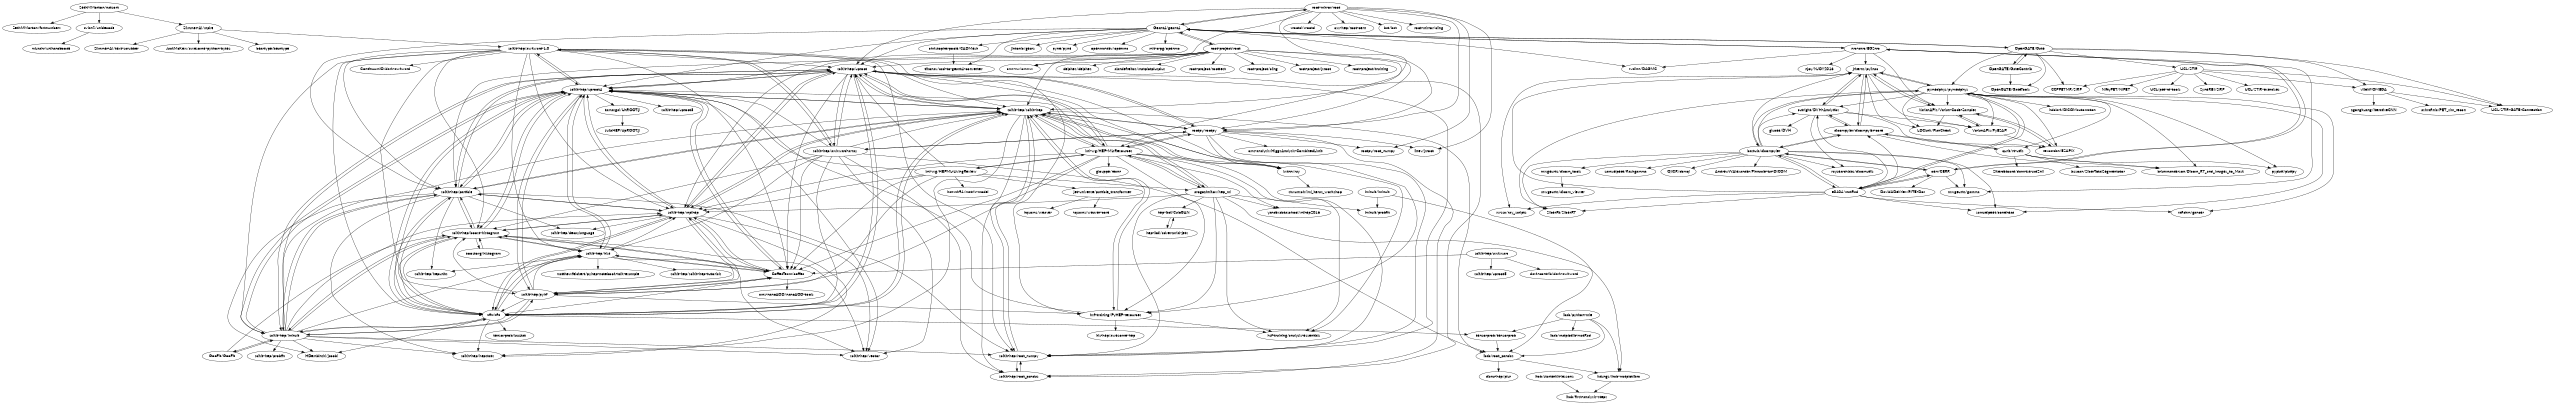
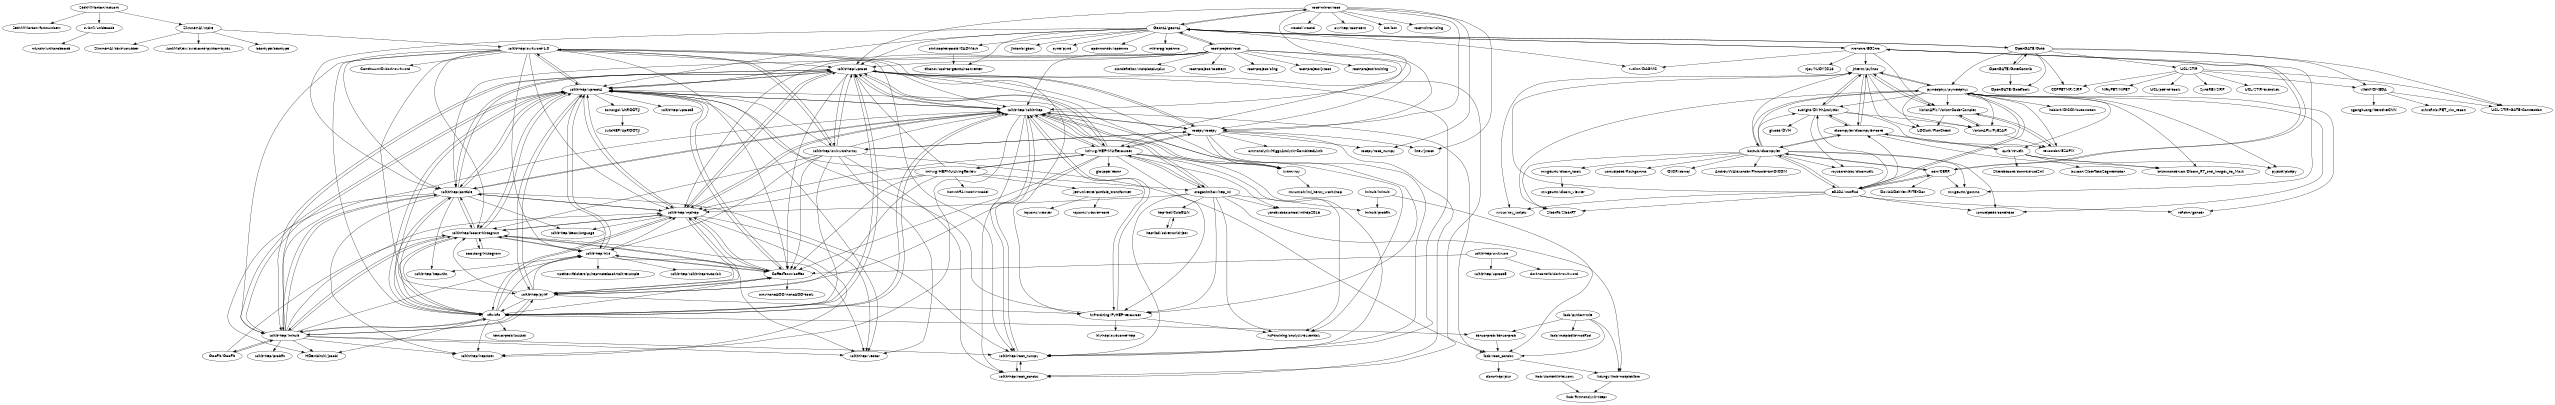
node "cms-sw/cmssw": removed
node "delphes/delphes": removed
edge "scikit-hep/hist" -> "zfit/zfit": removed
